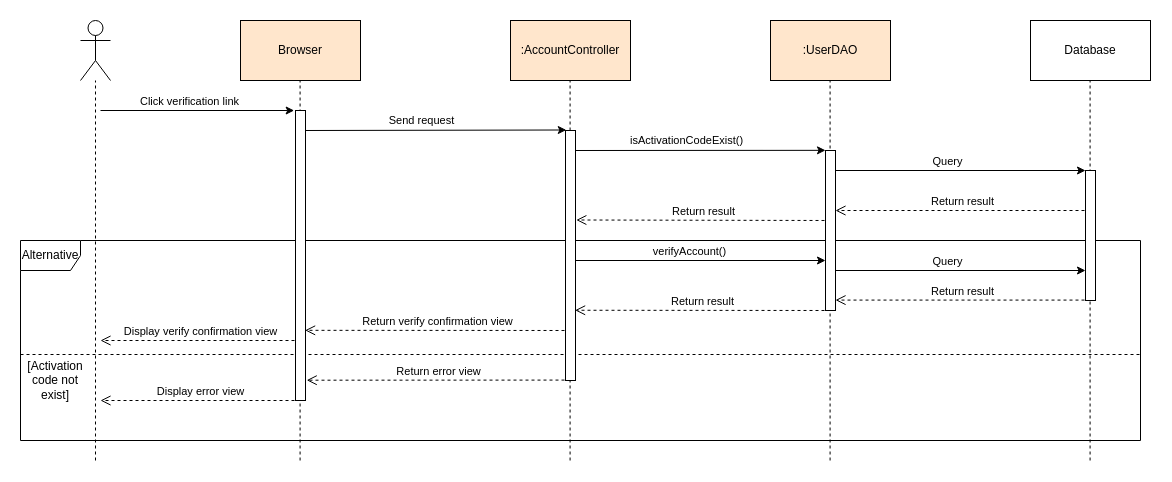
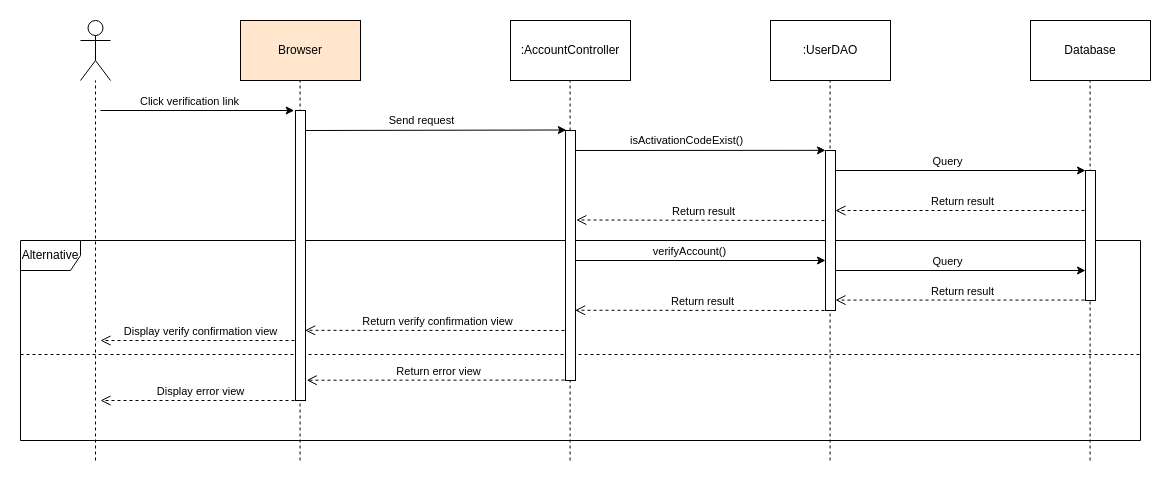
node ":AccountController": fillcolor #ffe6cc -> #ffffff
node ":UserDAO": fillcolor #ffe6cc -> #ffffff
node "[Activation code not exist]": removed
